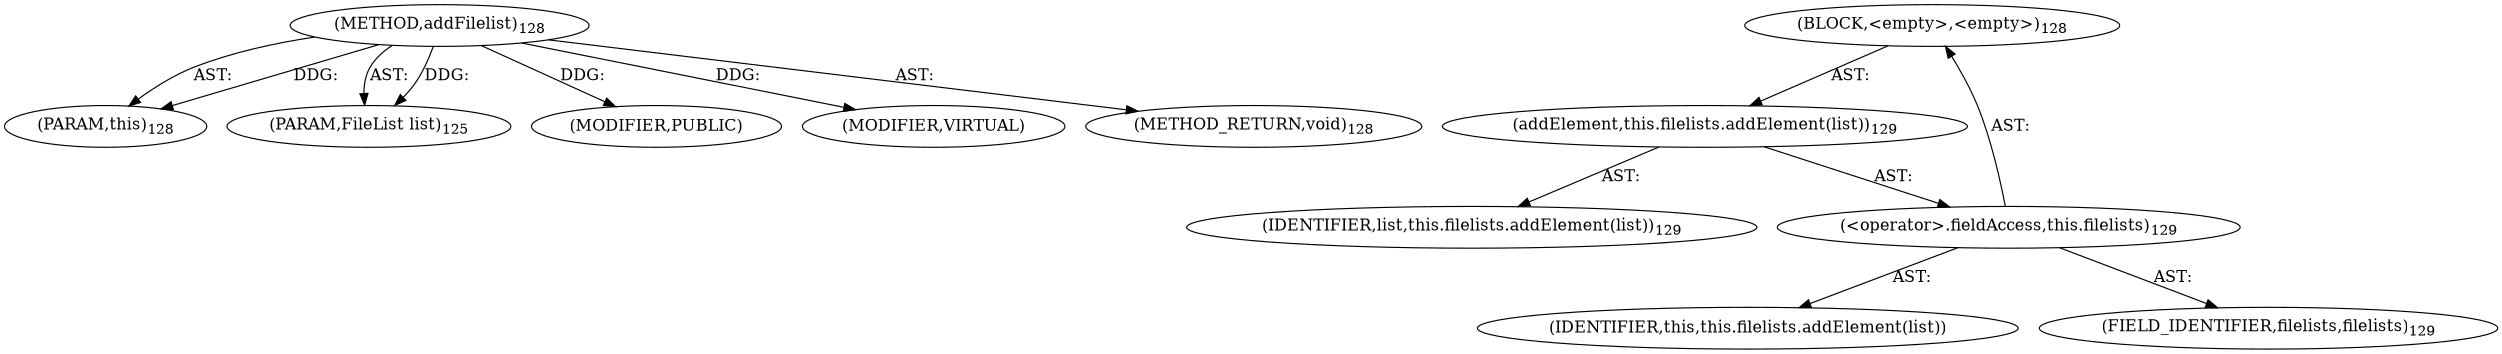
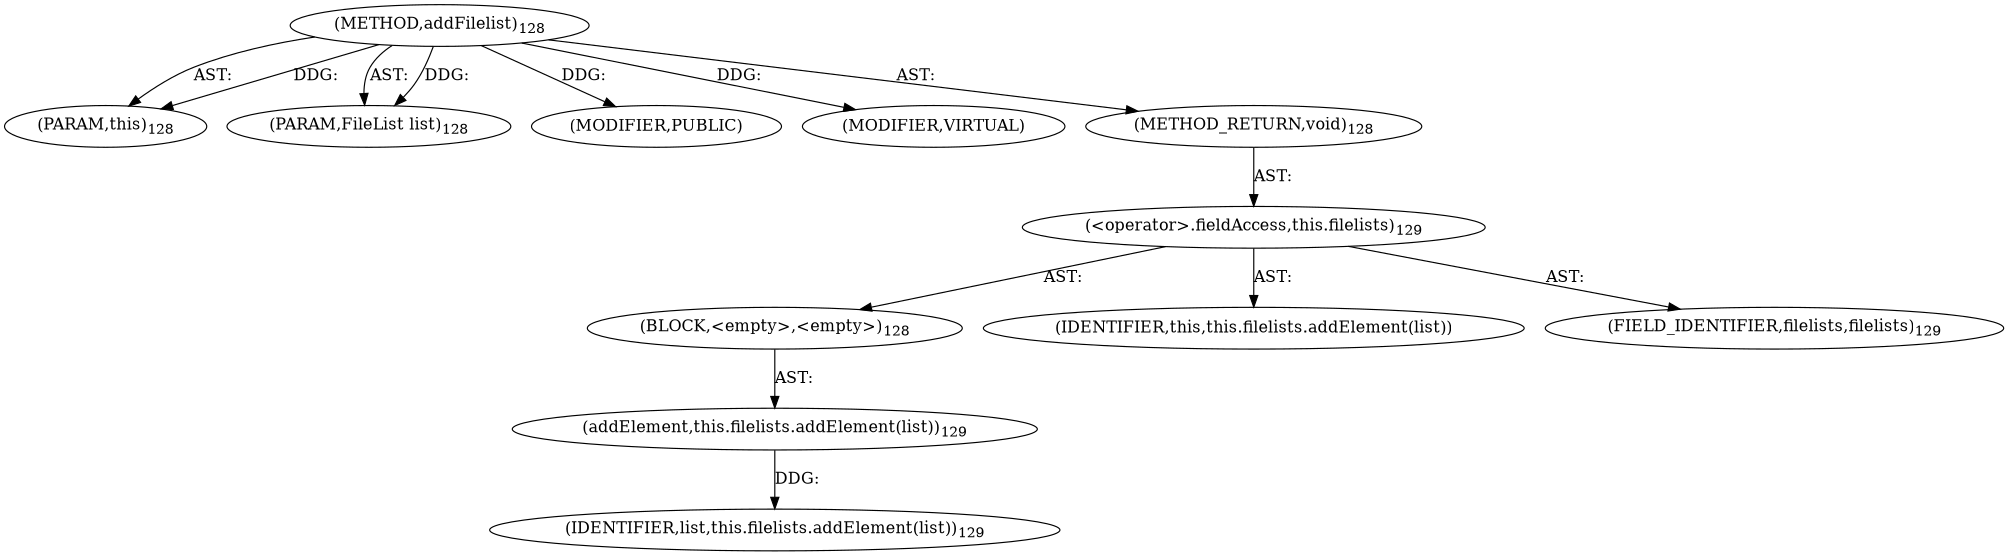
node "(PARAM,FileList list)": text "125" -> "128"
edge "(addElement,this.filelists.addElement(list))" -> "(<operator>.fieldAccess,this.filelists)": now "(METHOD_RETURN,void)" -> "(<operator>.fieldAccess,this.filelists)"
edge "(addElement,this.filelists.addElement(list))" -> "(IDENTIFIER,list,this.filelists.addElement(list))": label "AST: " -> "DDG: "
